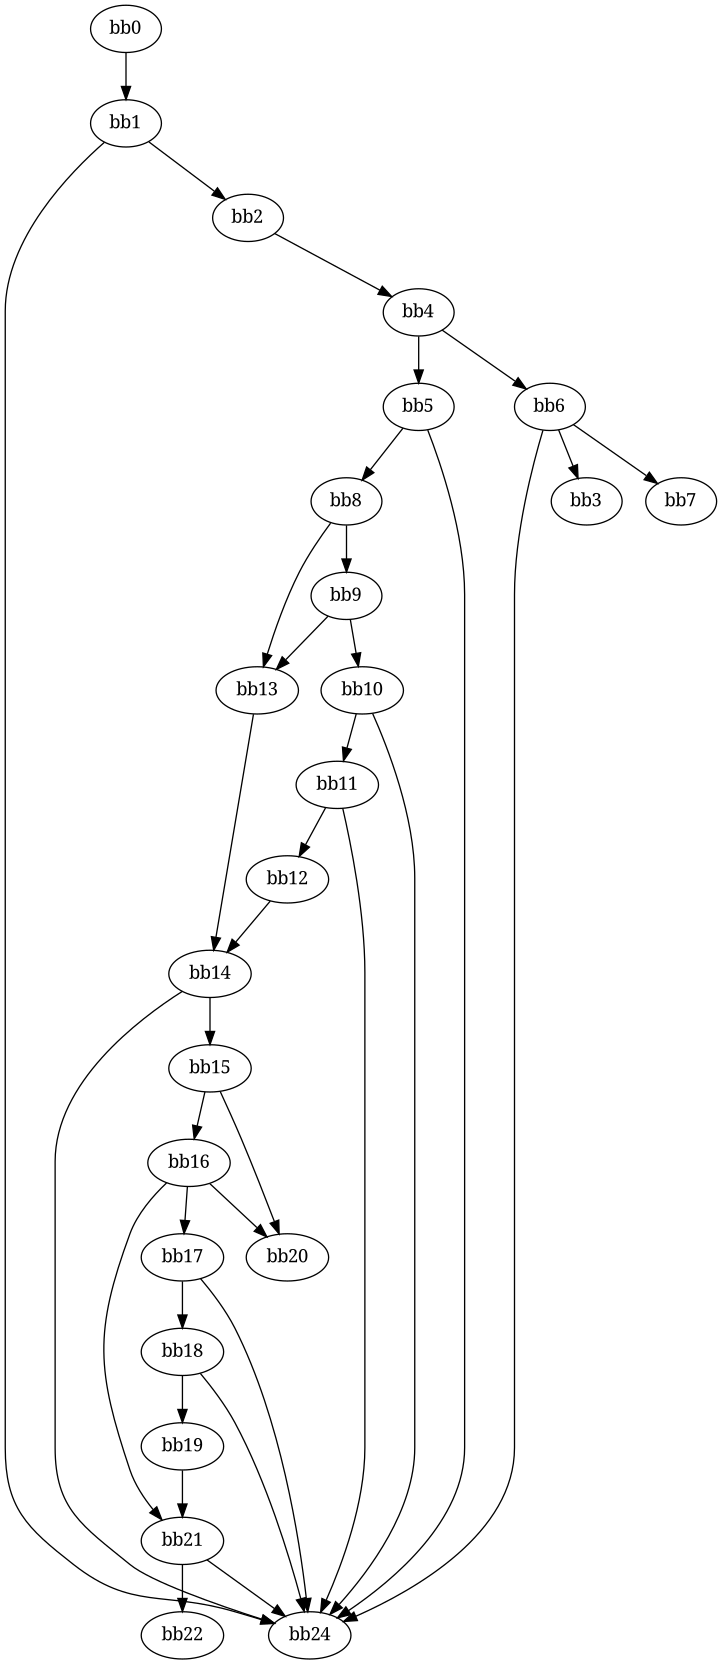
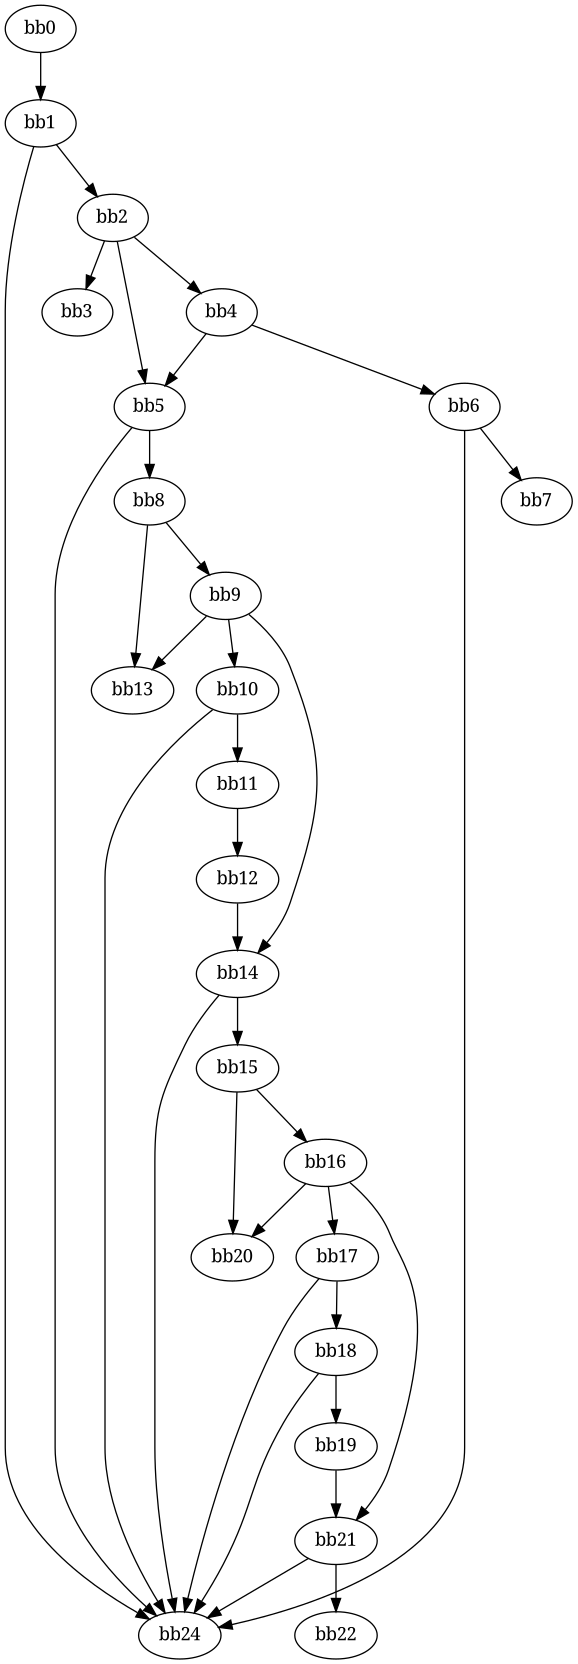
edge "bb2" -> "bb5": added
edge "bb6" -> "bb3": now "bb2" -> "bb3"
edge "bb13" -> "bb14": now "bb9" -> "bb14"
edge "bb11" -> "bb24": removed
